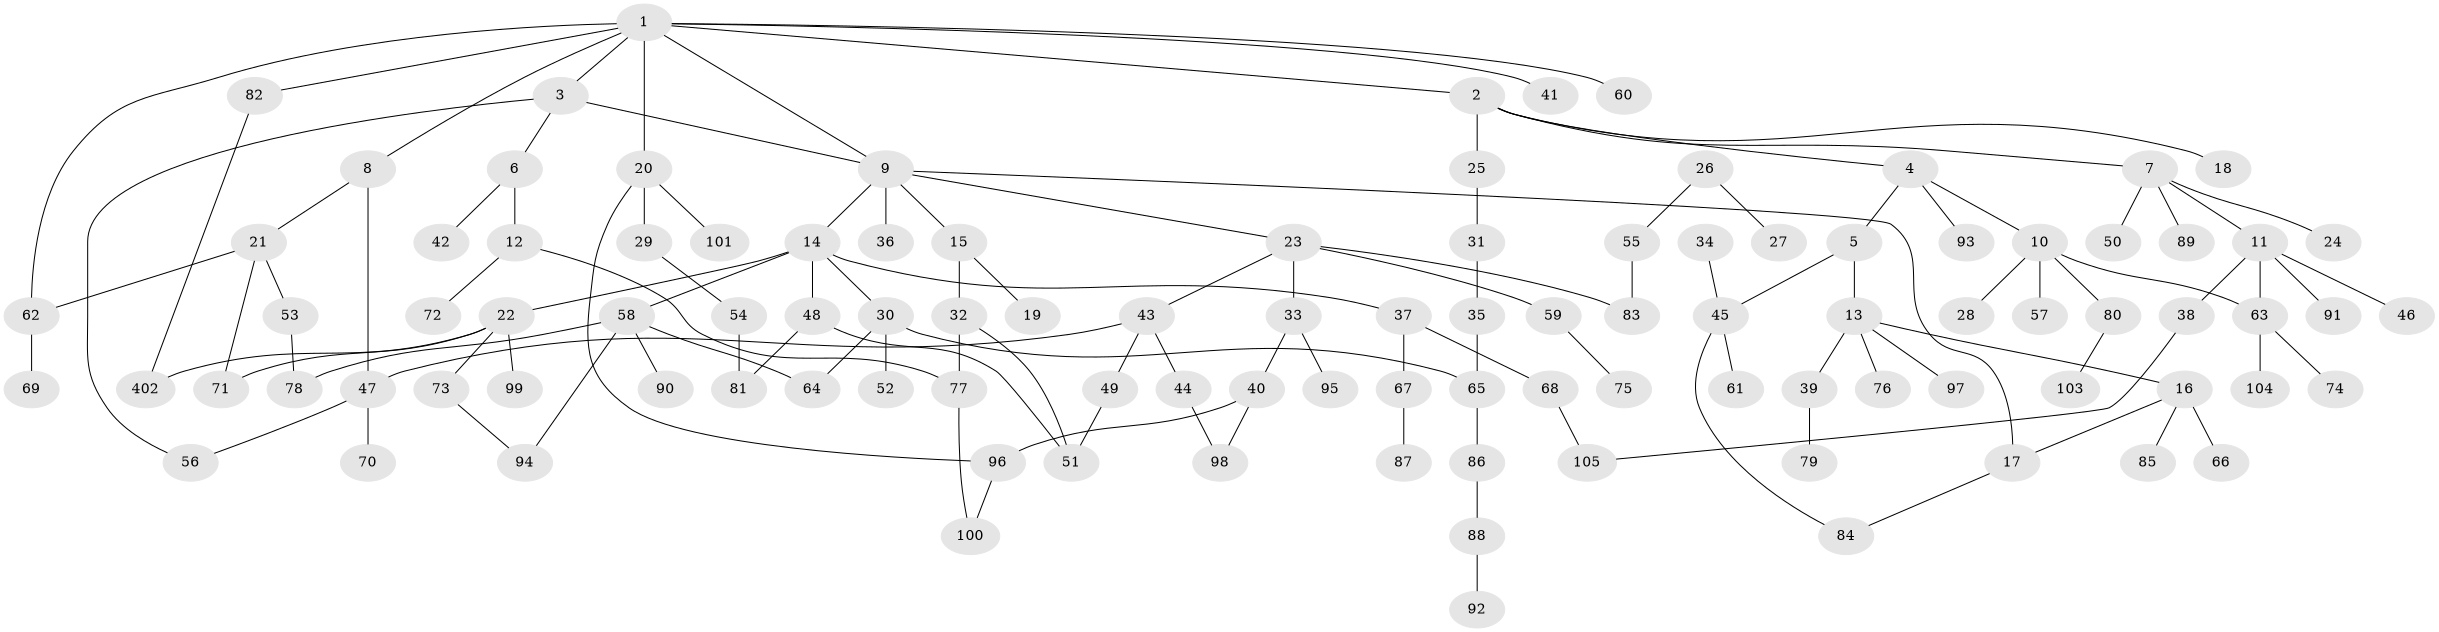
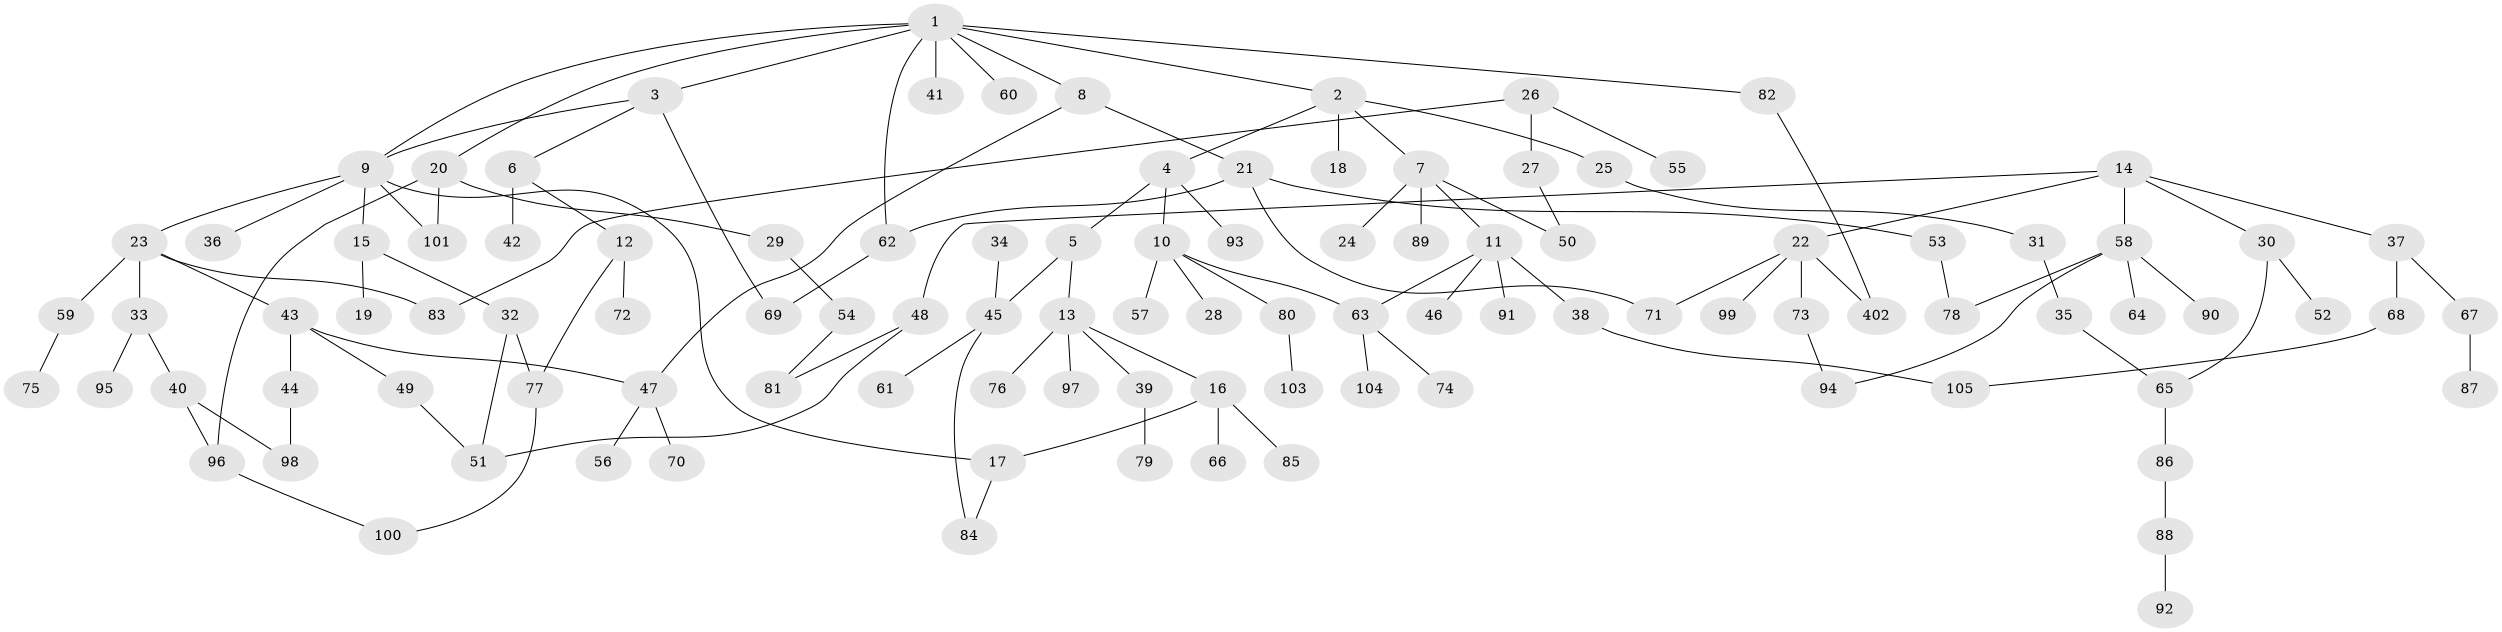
edge "3" -- "56": now "3" -- "69"
edge "27" -- "50": added
edge "9" -- "14": now "9" -- "101"
edge "55" -- "83": now "26" -- "83"
edge "30" -- "64": removed
